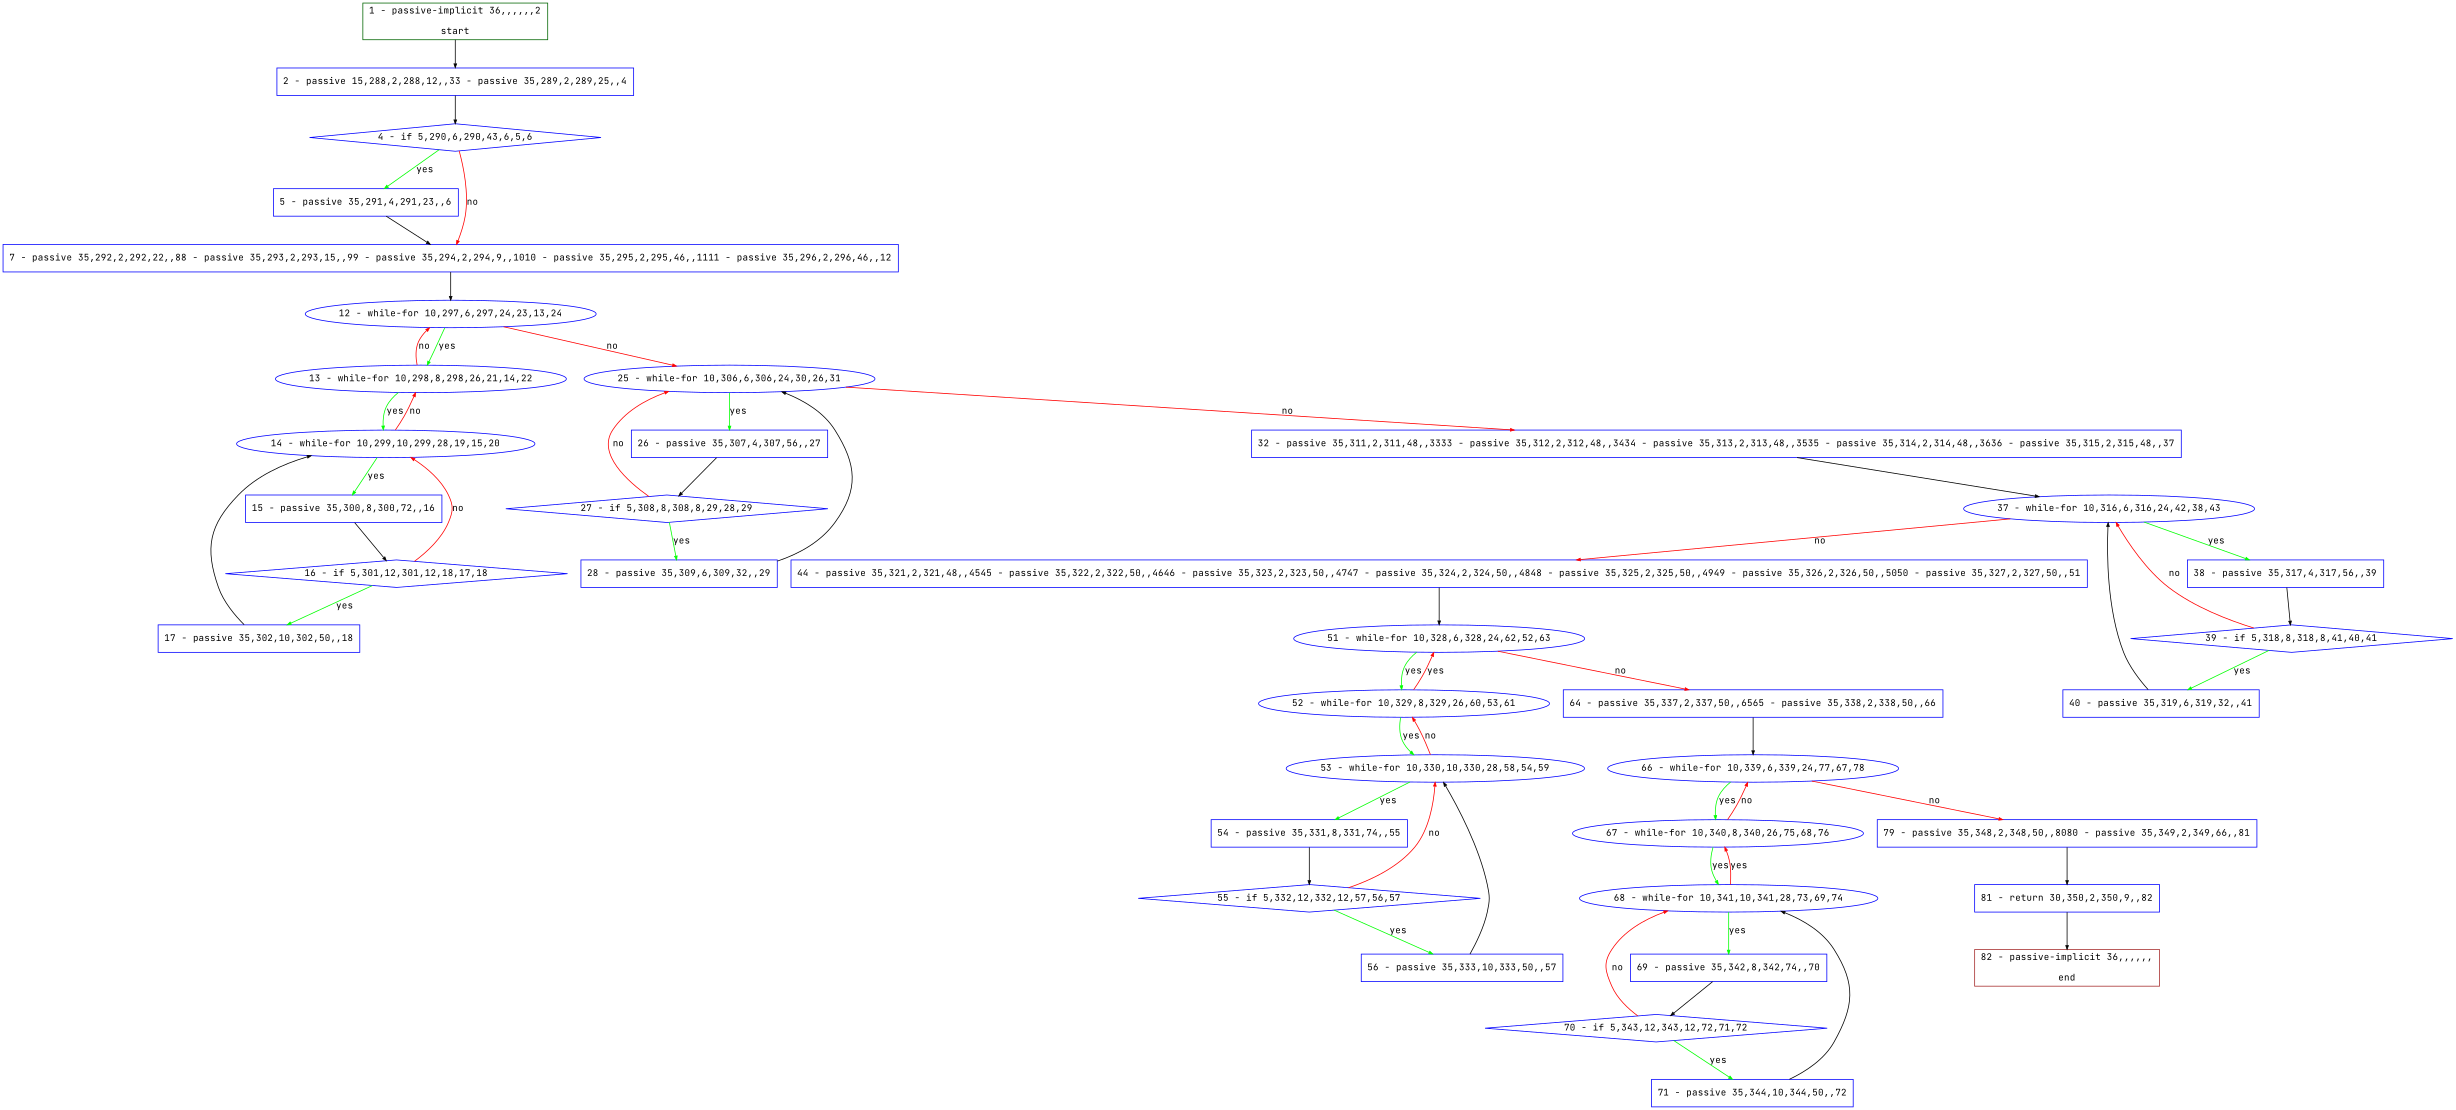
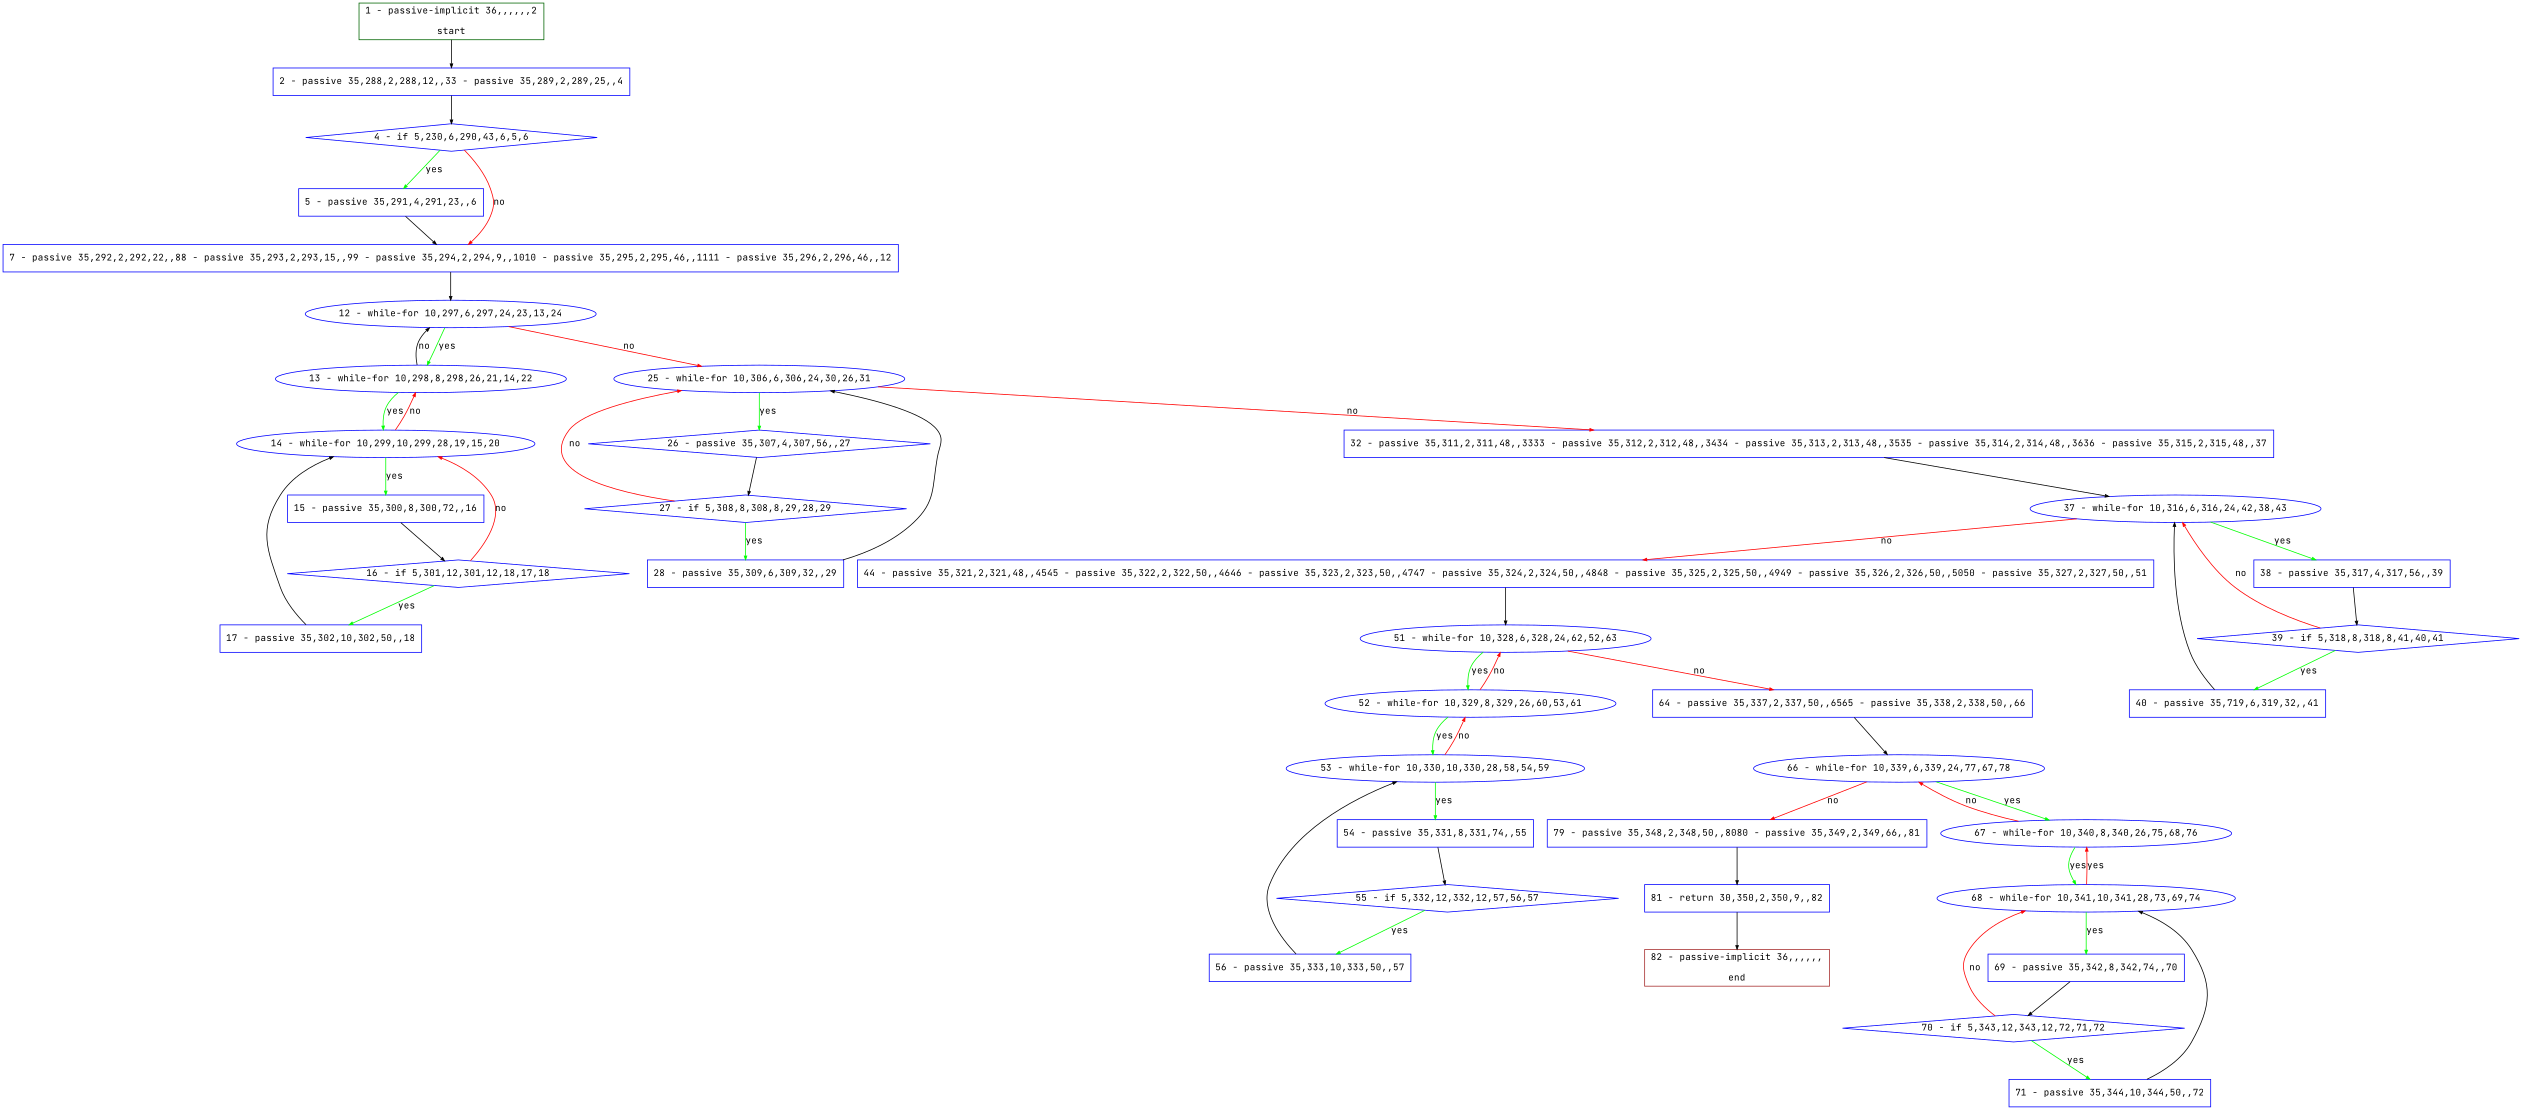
node "2 - passive 15,288,2,288,12,,33 - passive 35,289,2,289,25,,4": label "2 - passive 15,288,2,288,12,,33 - passive 35,289,2,289,25,,4" -> "2 - passive 35,288,2,288,12,,33 - passive 35,289,2,289,25,,4"
node "4 - if 5,290,6,290,43,6,5,6": label "4 - if 5,290,6,290,43,6,5,6" -> "4 - if 5,230,6,290,43,6,5,6"
edge "13 - while-for 10,298,8,298,26,21,14,22" -> "12 - while-for 10,297,6,297,24,23,13,24": color #ff0000 -> #000000
node "26 - passive 35,307,4,307,56,,27": shape box -> diamond
edge "52 - while-for 10,329,8,329,26,60,53,61" -> "51 - while-for 10,328,6,328,24,62,52,63": label "yes" -> "no"
node "40 - passive 35,319,6,319,32,,41": label "40 - passive 35,319,6,319,32,,41" -> "40 - passive 35,719,6,319,32,,41"
edge "55 - if 5,332,12,332,12,57,56,57" -> "53 - while-for 10,330,10,330,28,58,54,59": removed, label "no"
